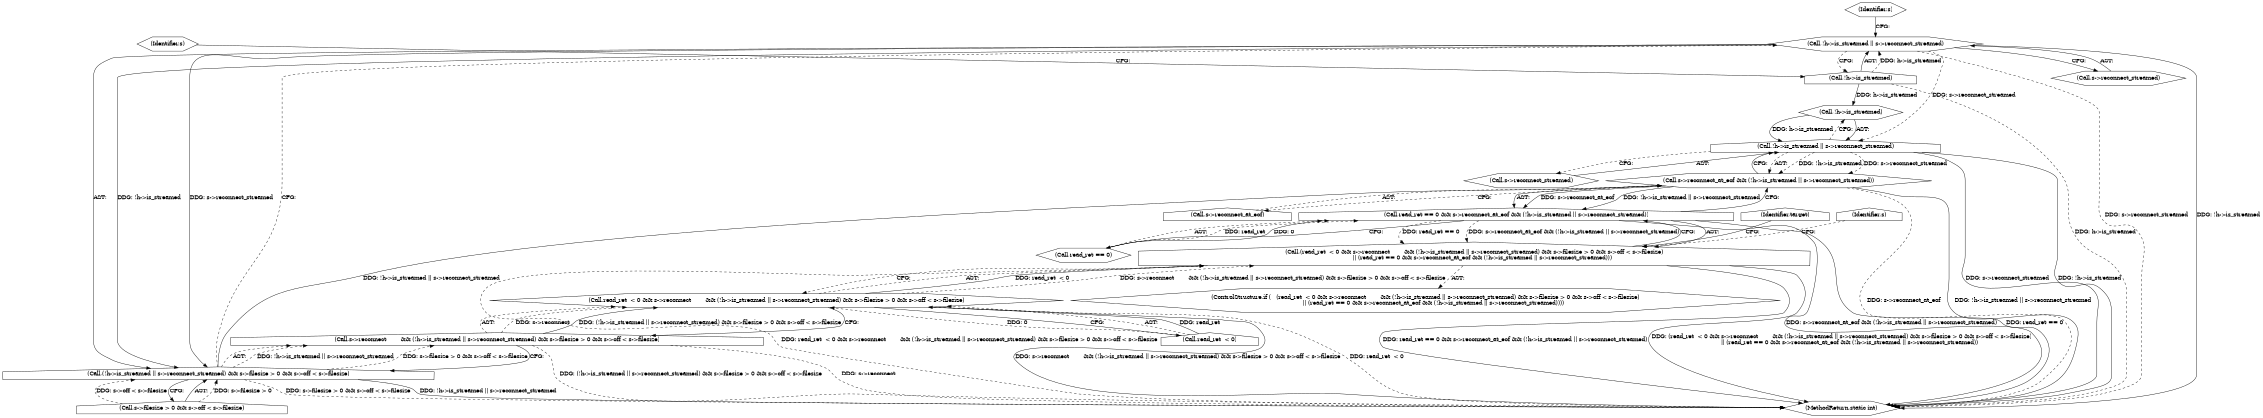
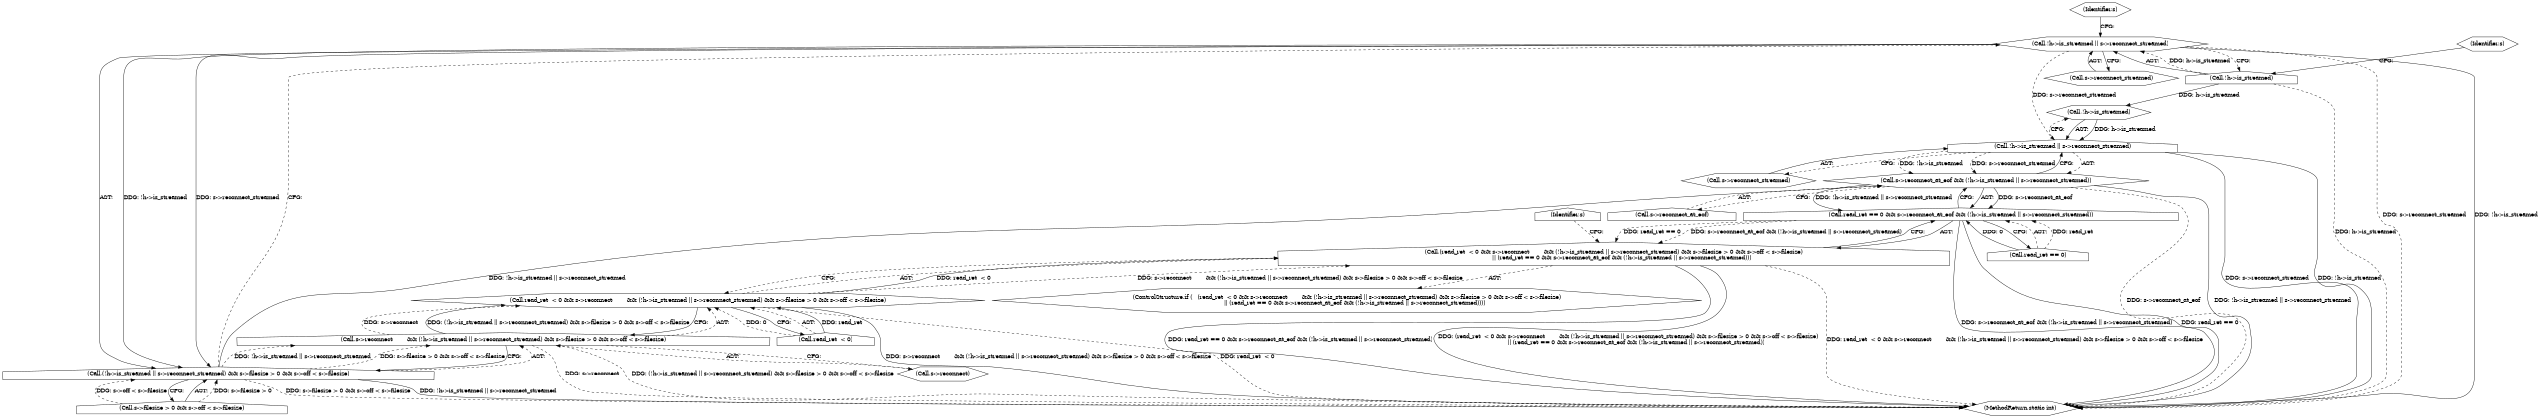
node "(Identifier,target)": removed
node "(Call,read_ret == 0)": shape hexagon -> house
node "(Call,s->reconnect)": added
